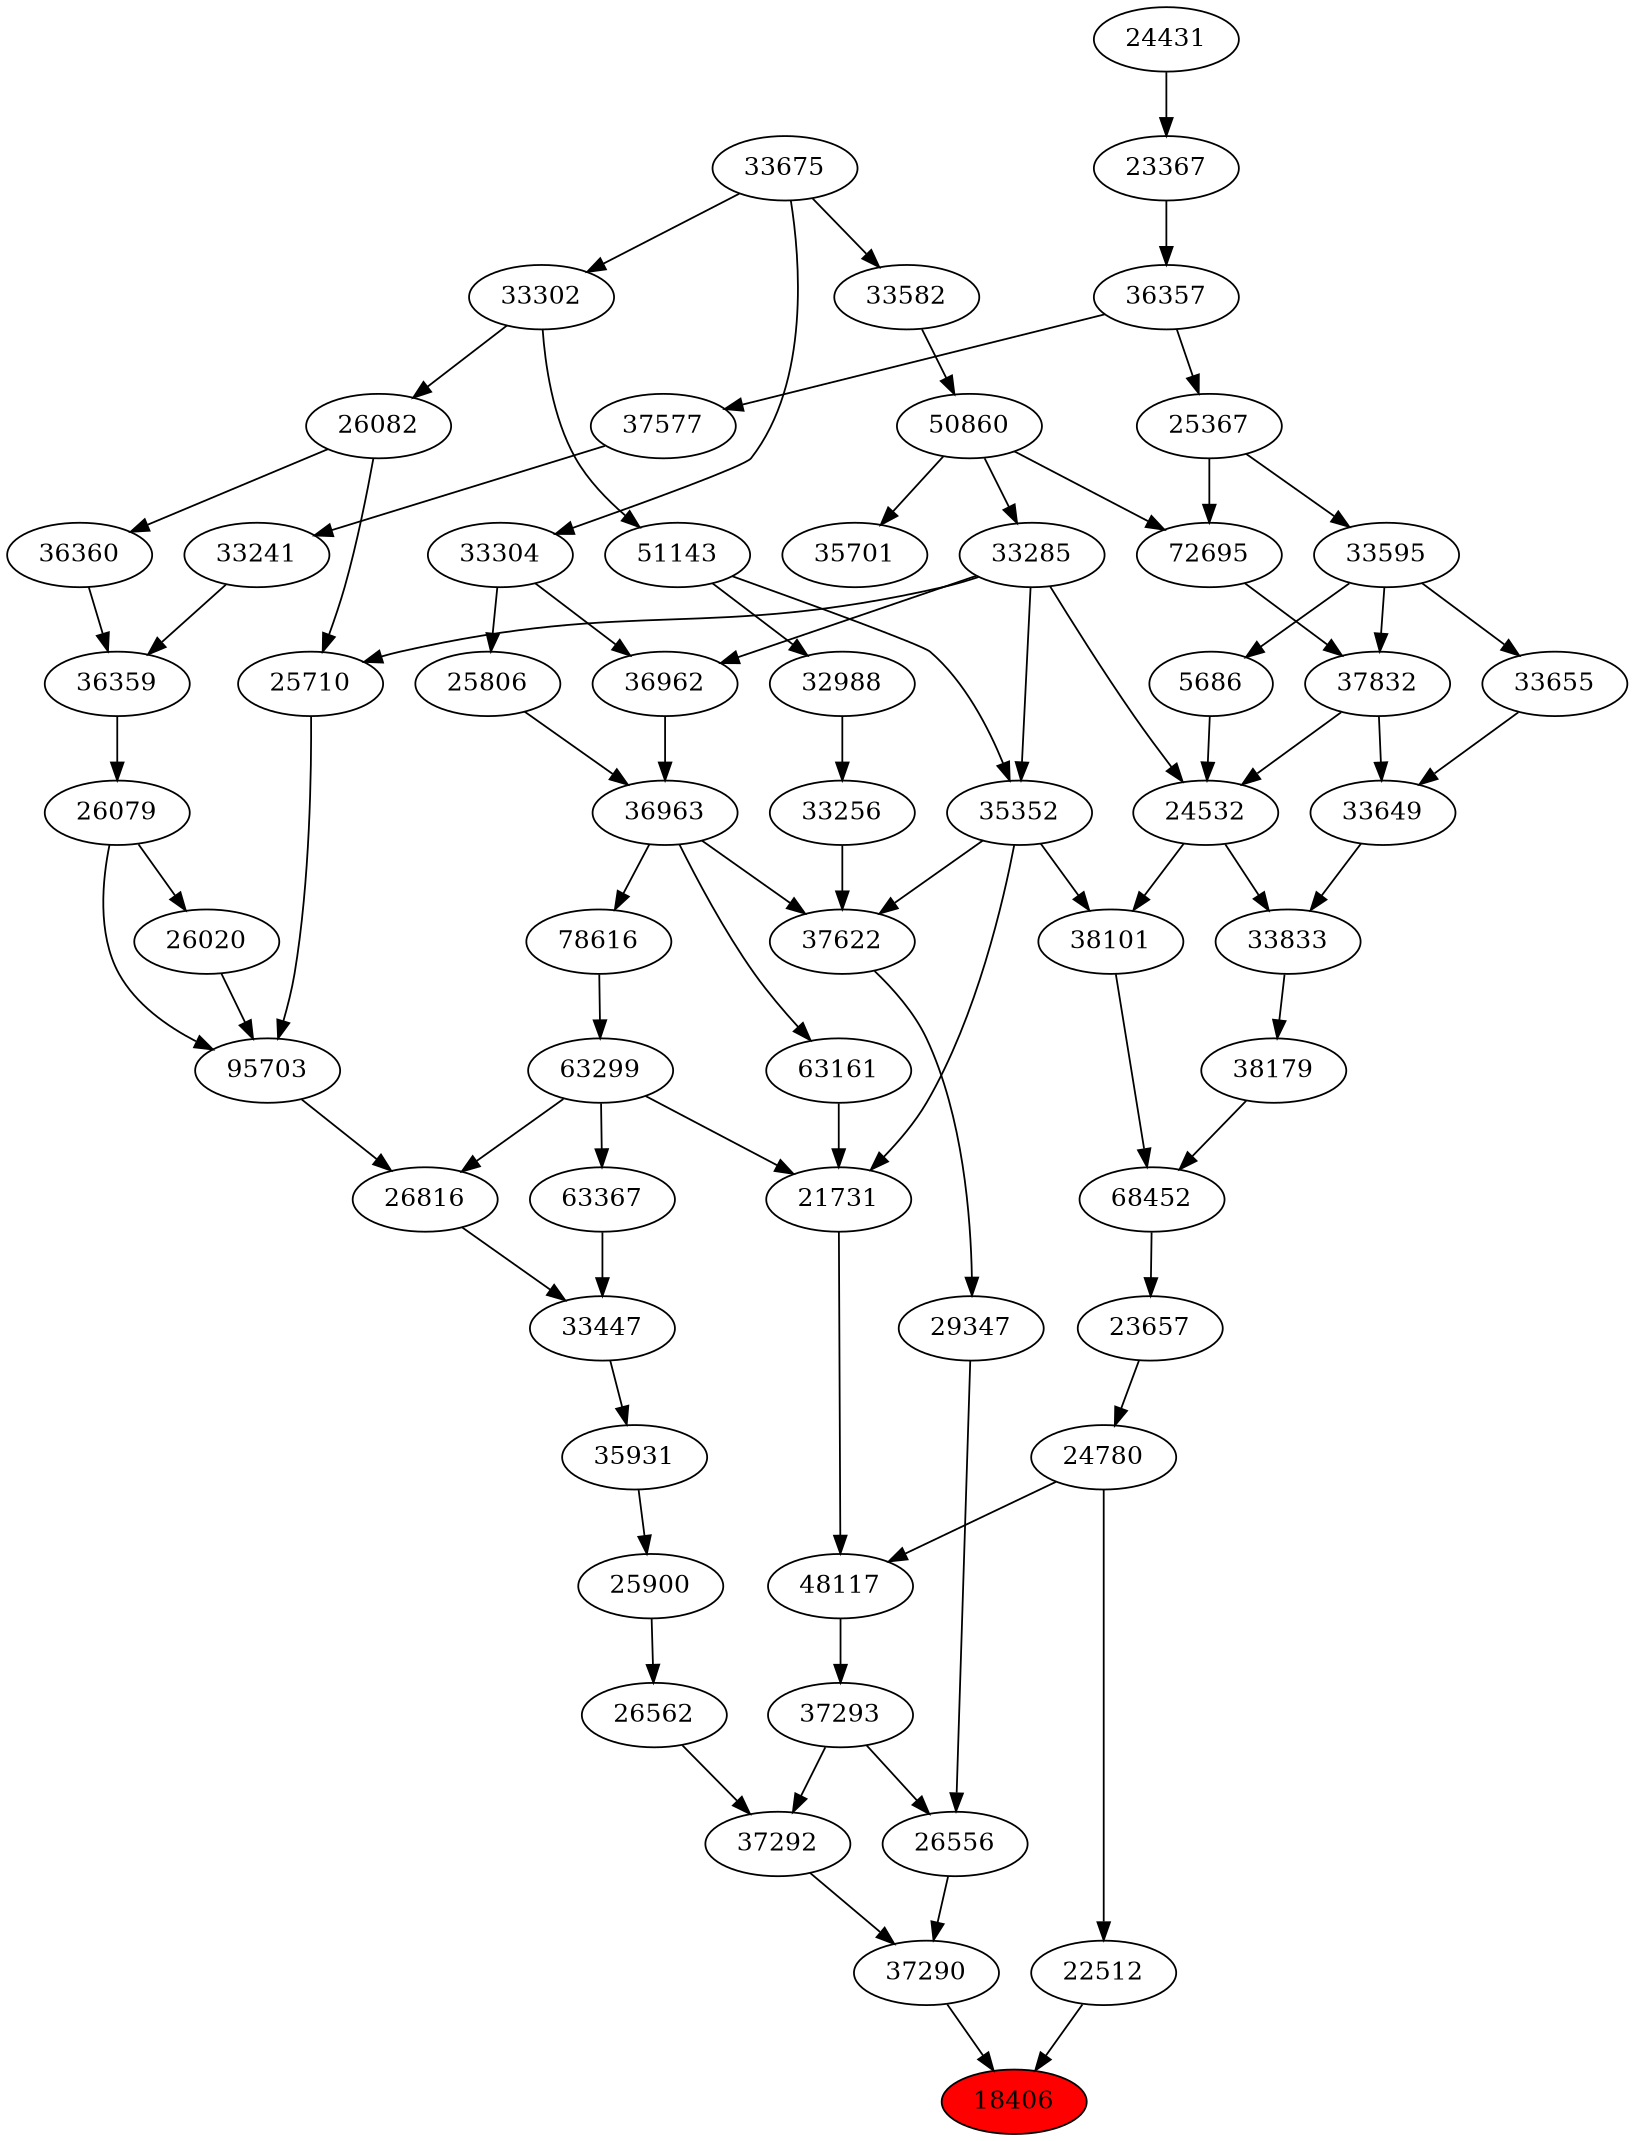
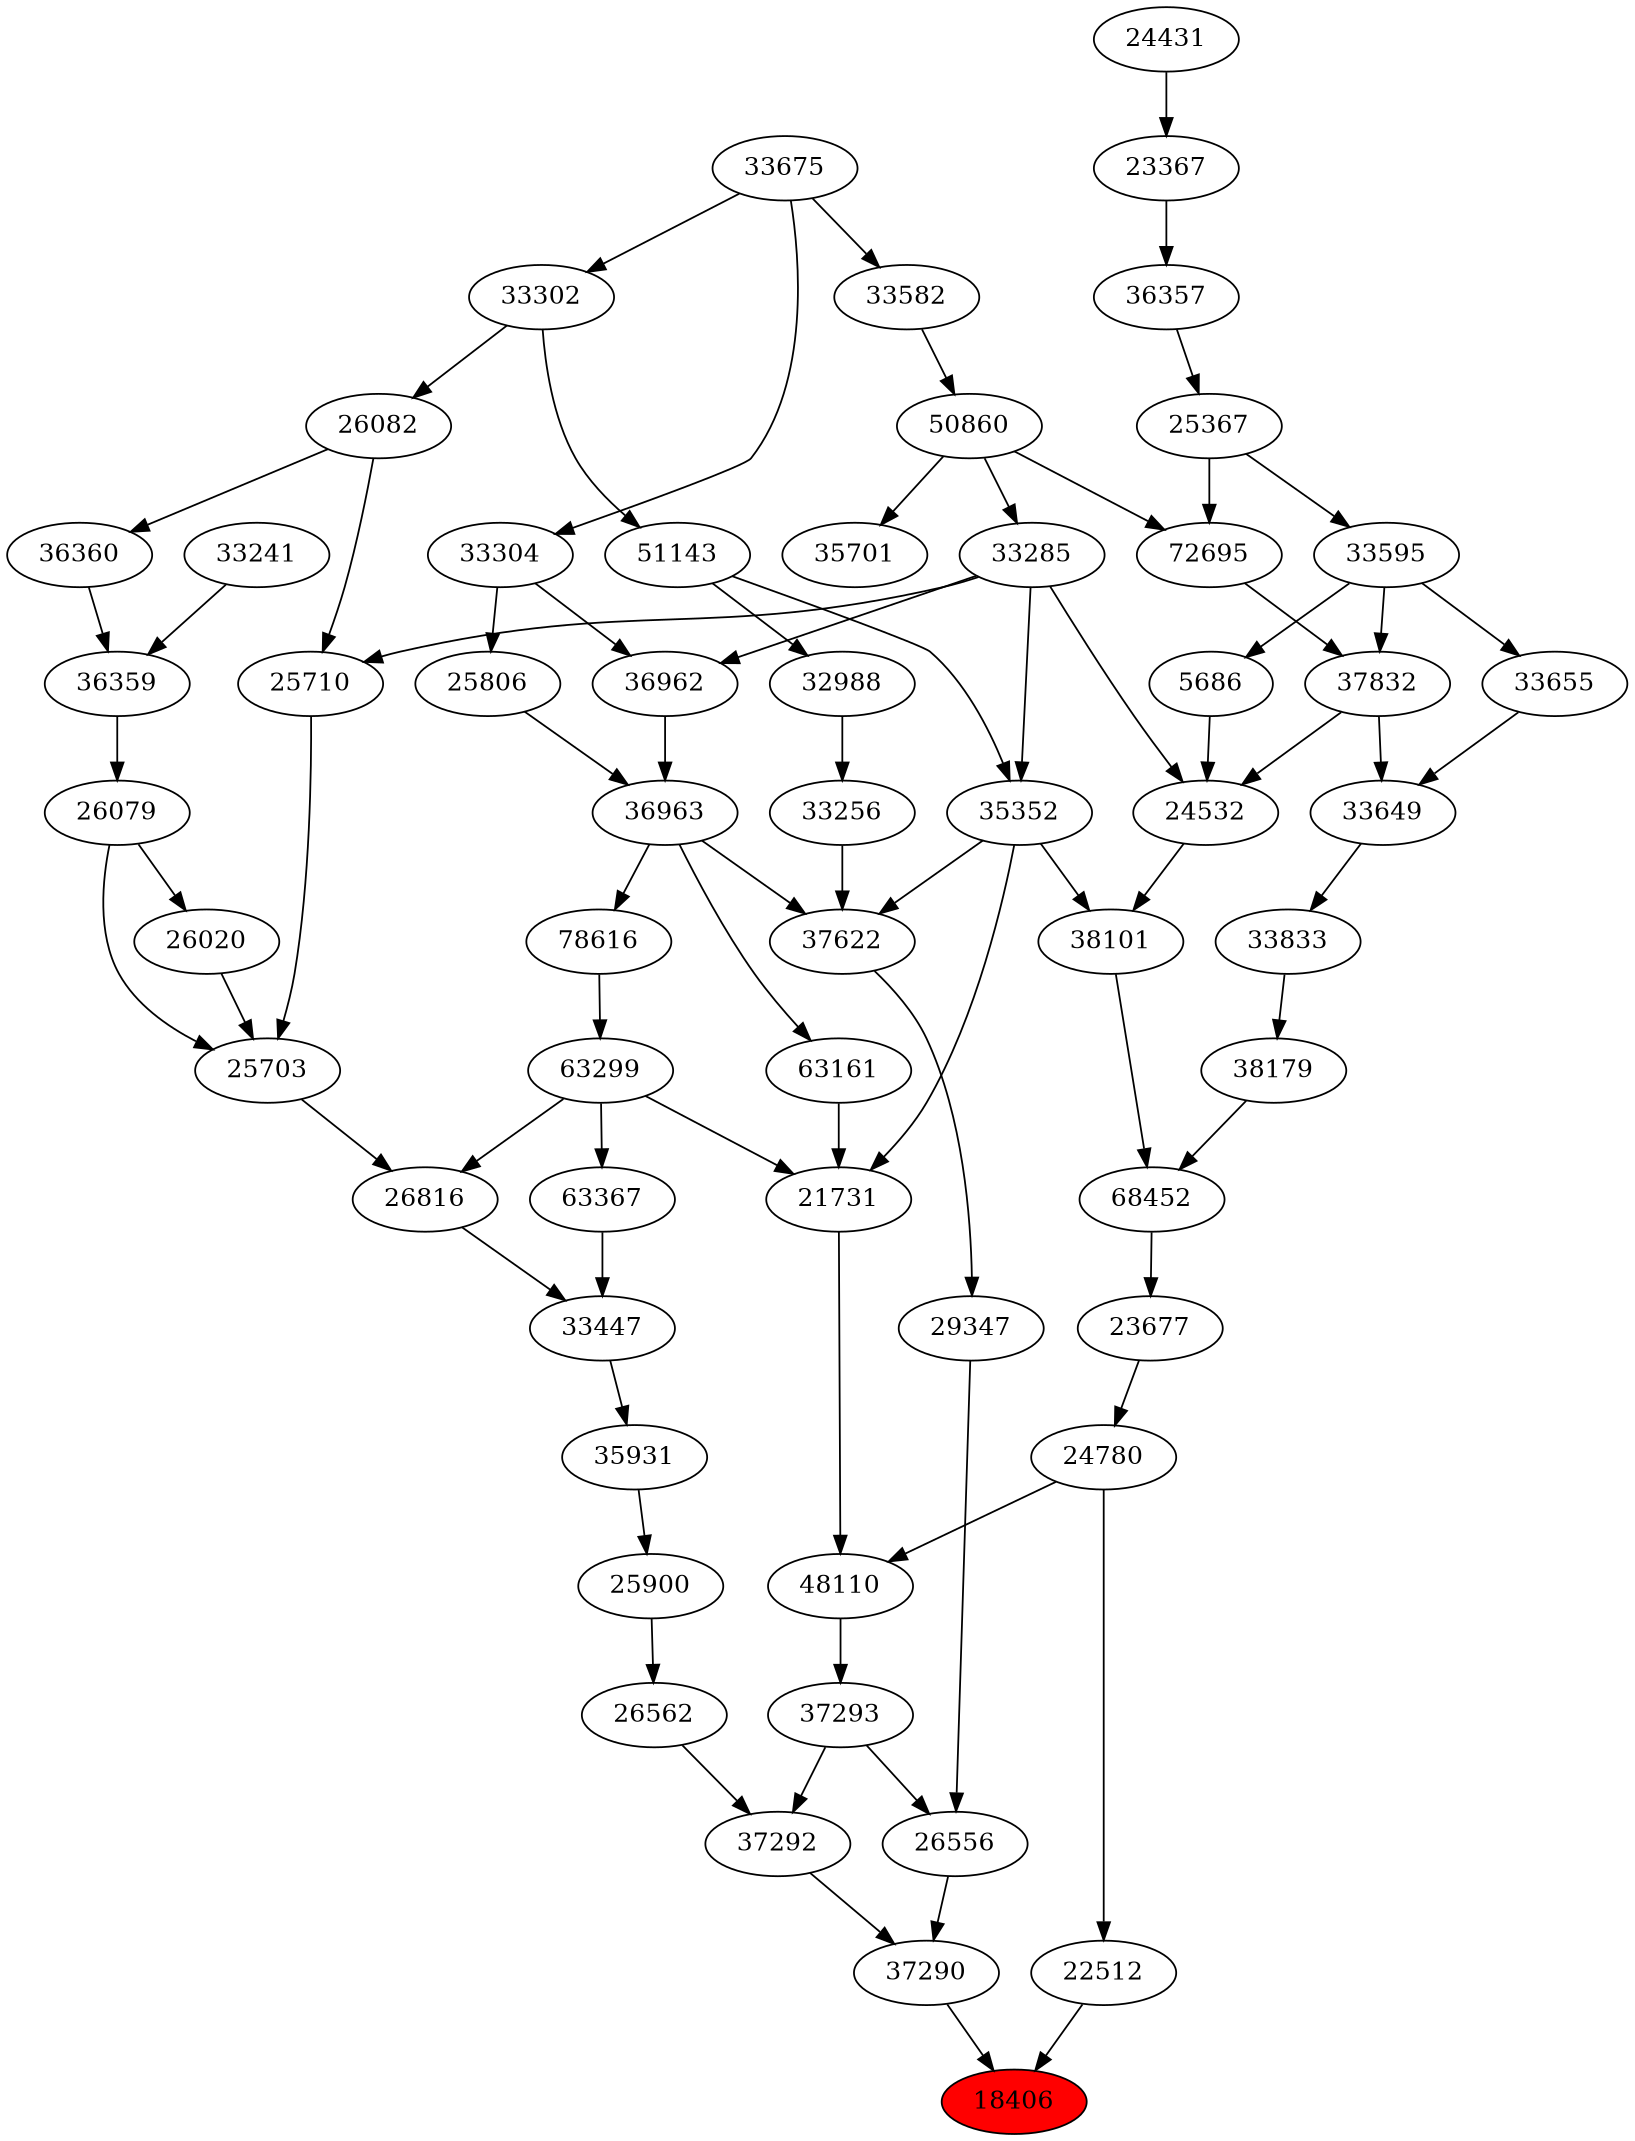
node "37577": removed
edge "24532" -> "33833": removed
node "95703": label "95703" -> "25703"
node "23657": label "23657" -> "23677"
node "48117": label "48117" -> "48110"
